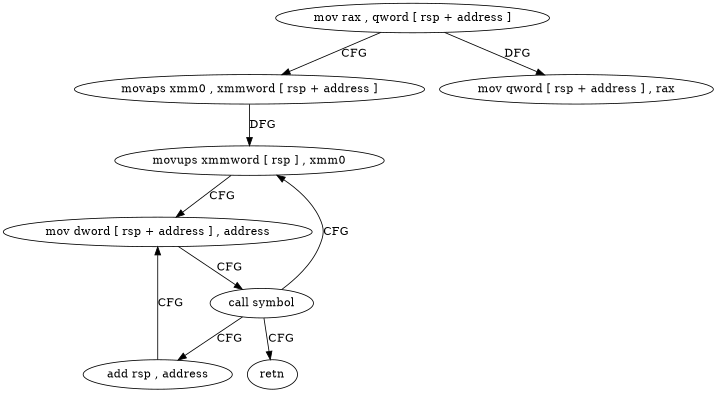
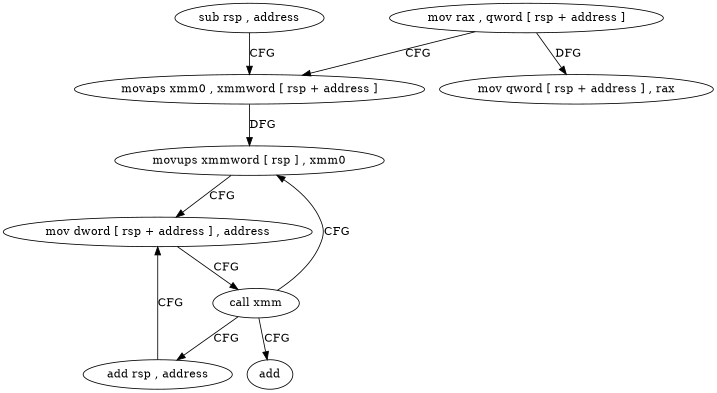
node "sub rsp , address": added
node "call symbol": label "call symbol" -> "call xmm"
node "retn": label "retn" -> "add"
